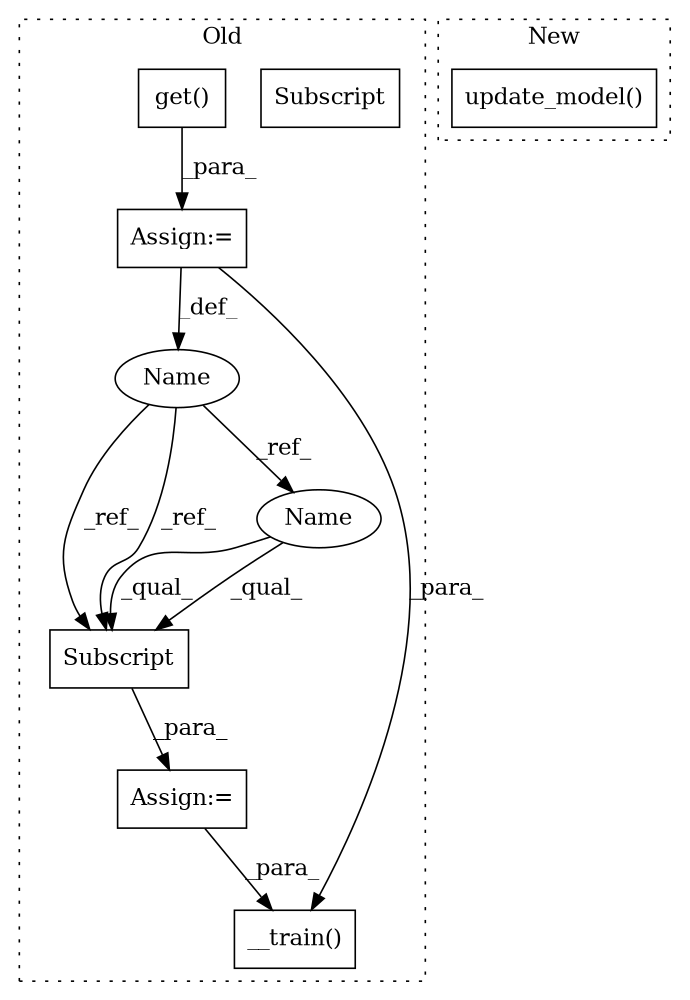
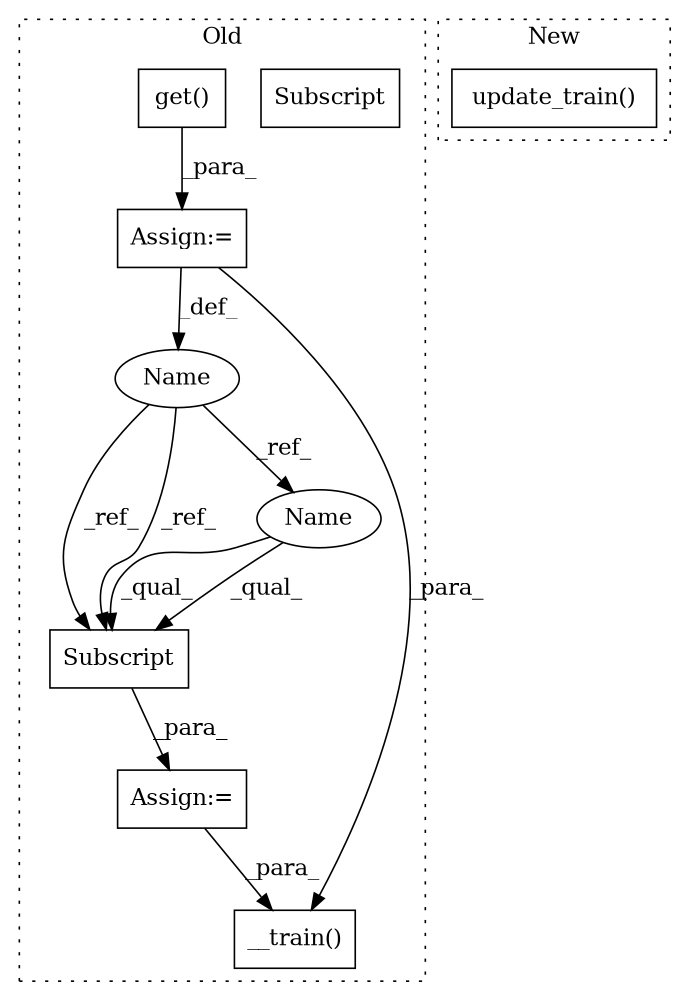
node "update_model()": label "update_model()" -> "update_train()"
